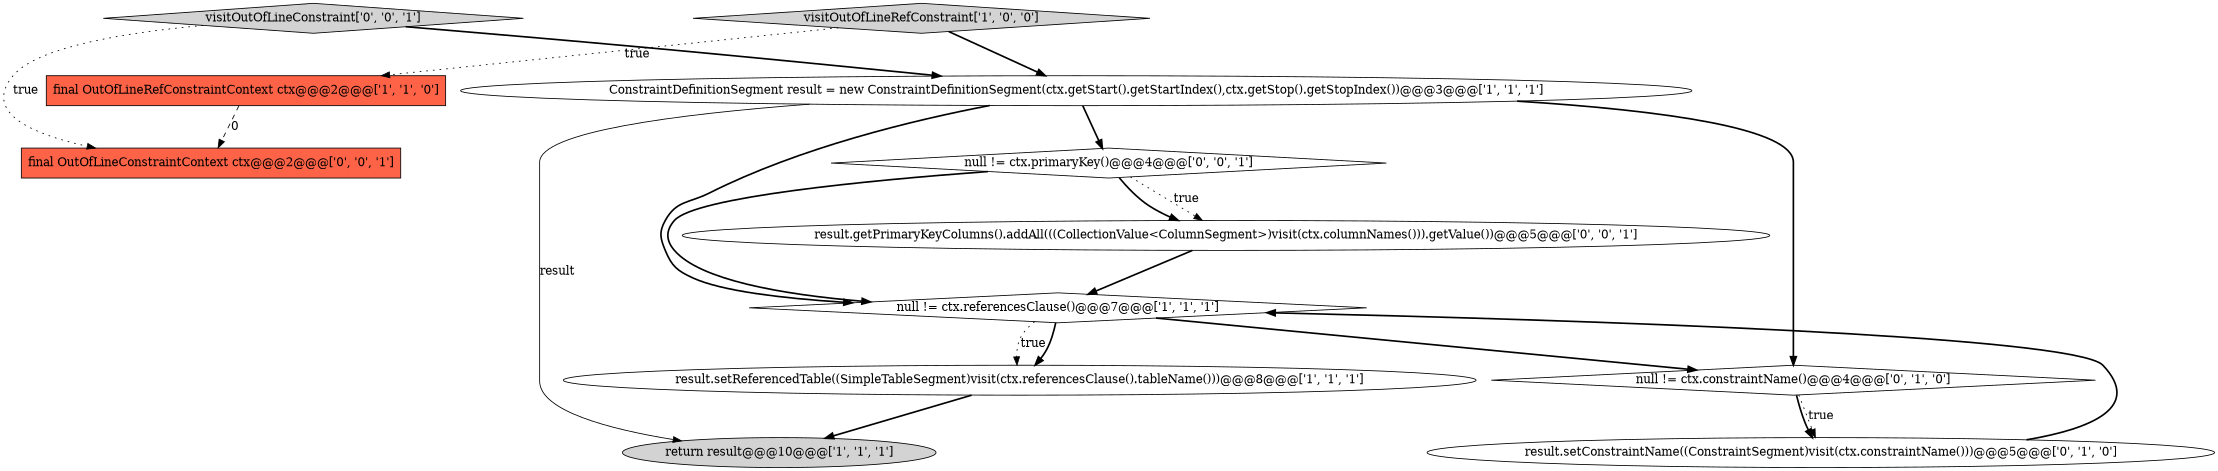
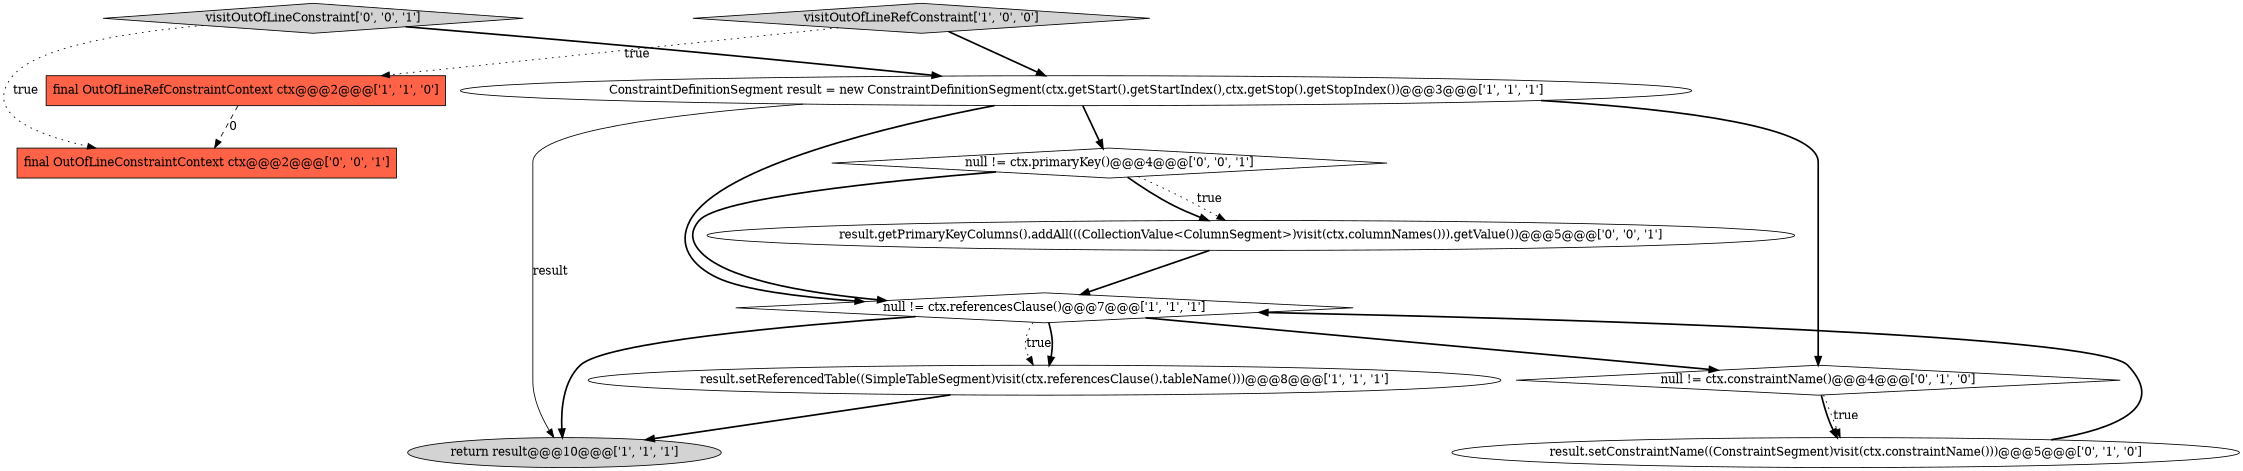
edge "null != ctx.referencesClause()@@@7@@@['1', '1', '1']" -> "return result@@@10@@@['1', '1', '1']": added
